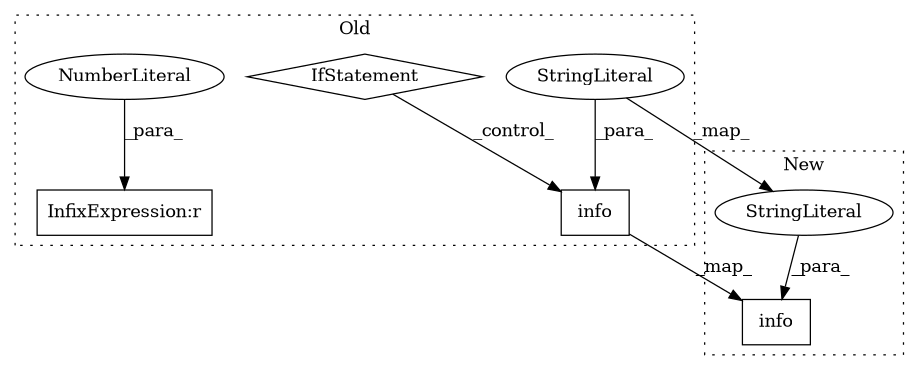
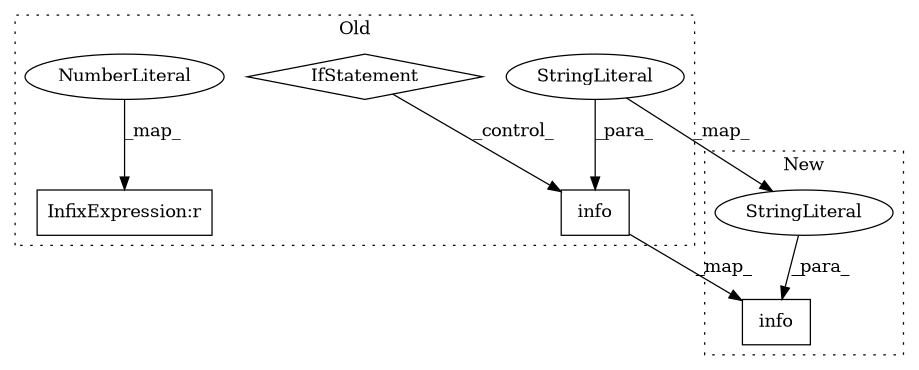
edge "NumberLiteral" -> "InfixExpression:r": label "_para_" -> "_map_"
